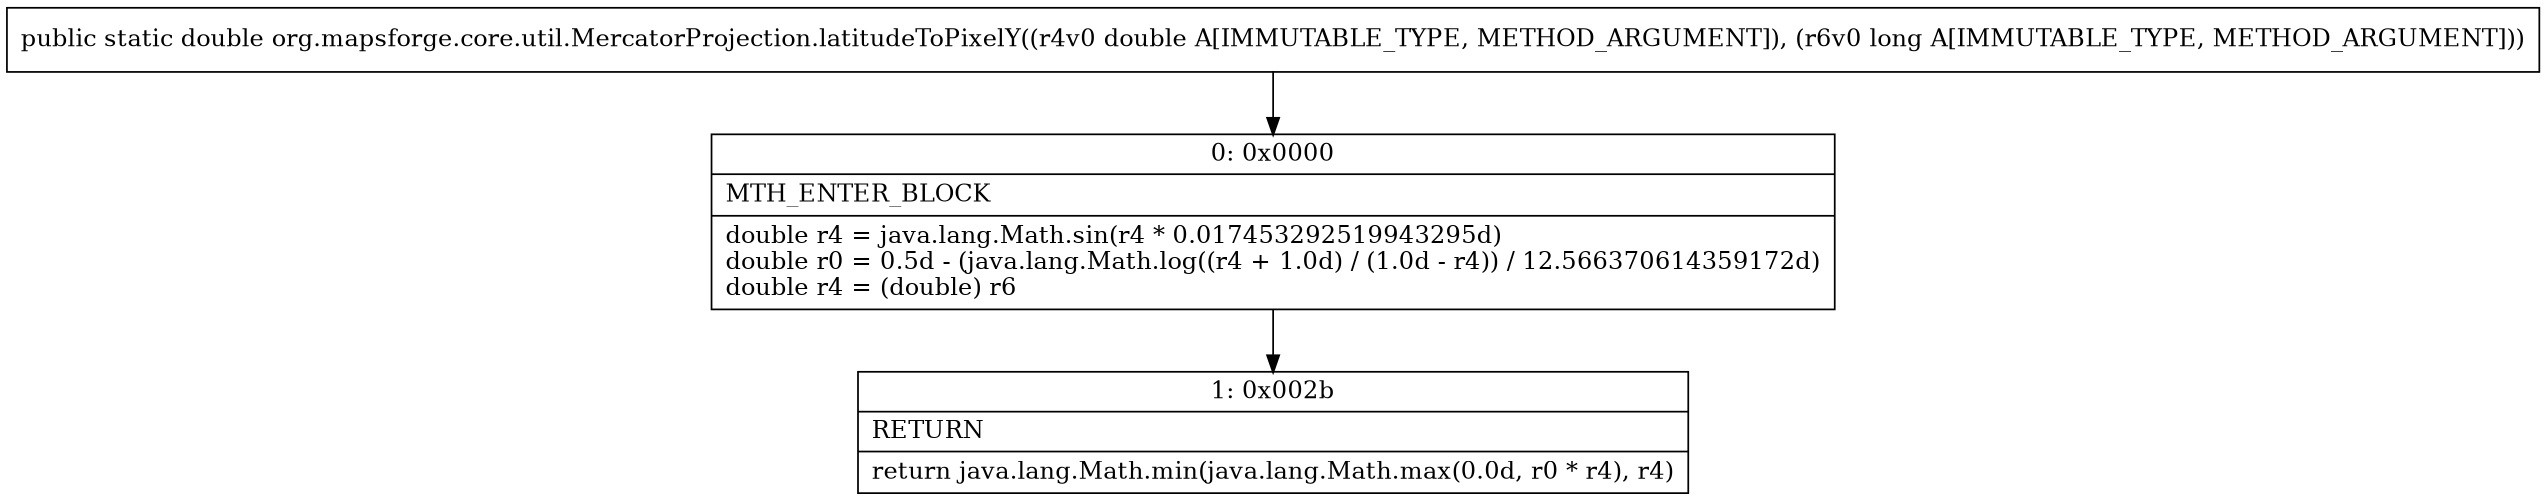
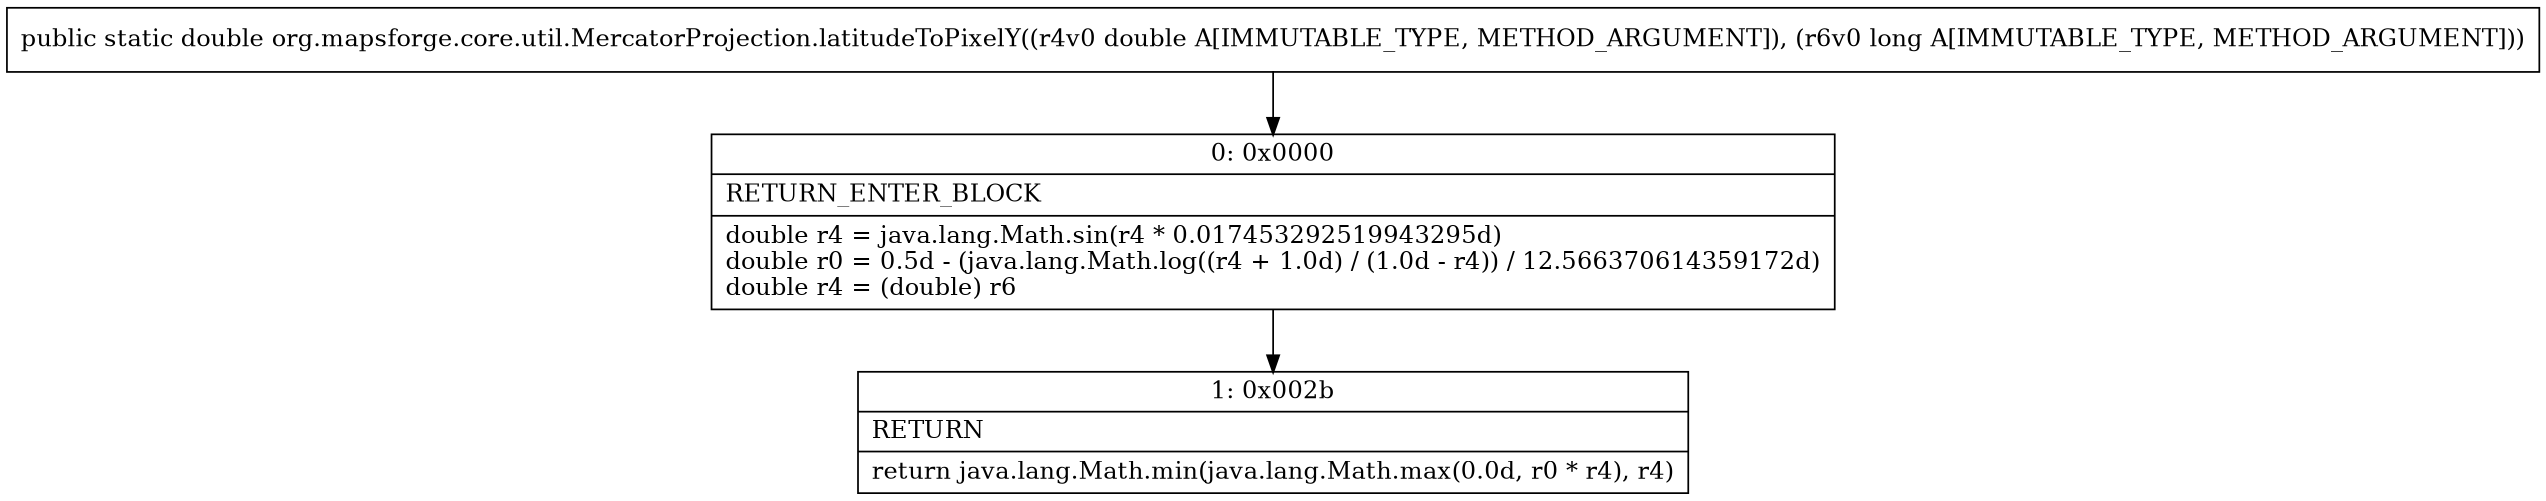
node "0: 0x0000": text "MTH_ENTER_BLOCK" -> "RETURN_ENTER_BLOCK"
